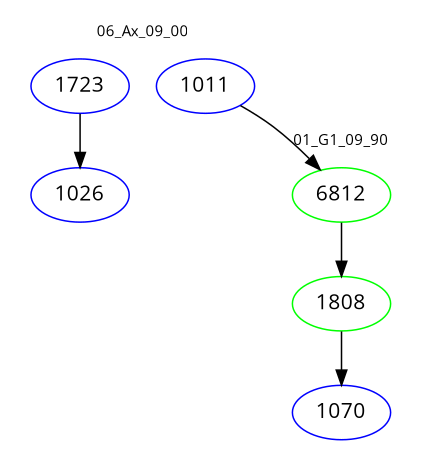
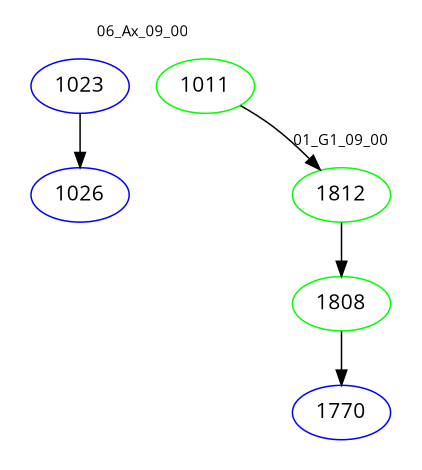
node "1723": label "1723" -> "1023"
node "1011": color blue -> green
cluster "01_G1_09_90": label "01_G1_09_90" -> "01_G1_09_00"
node "6812": label "6812" -> "1812"
node "1070": label "1070" -> "1770"
